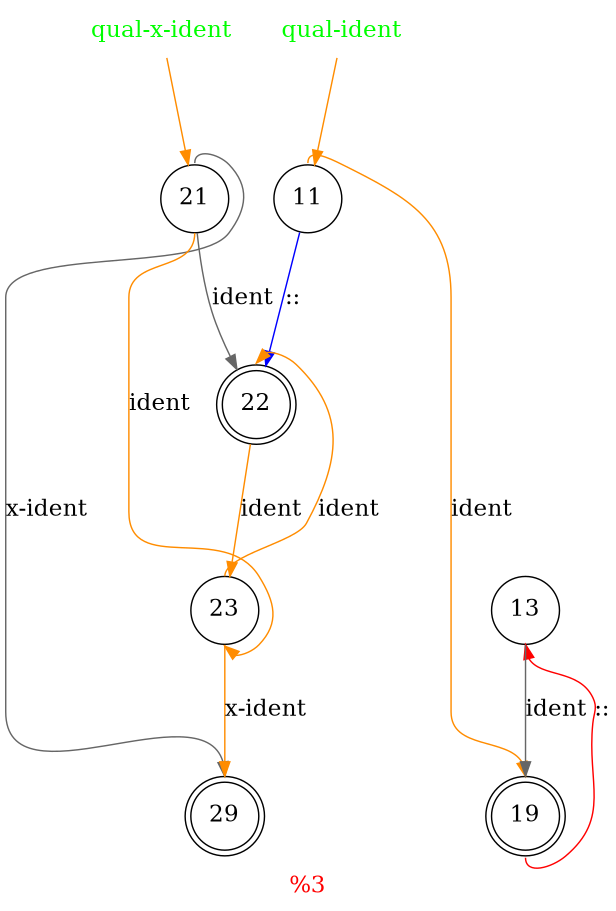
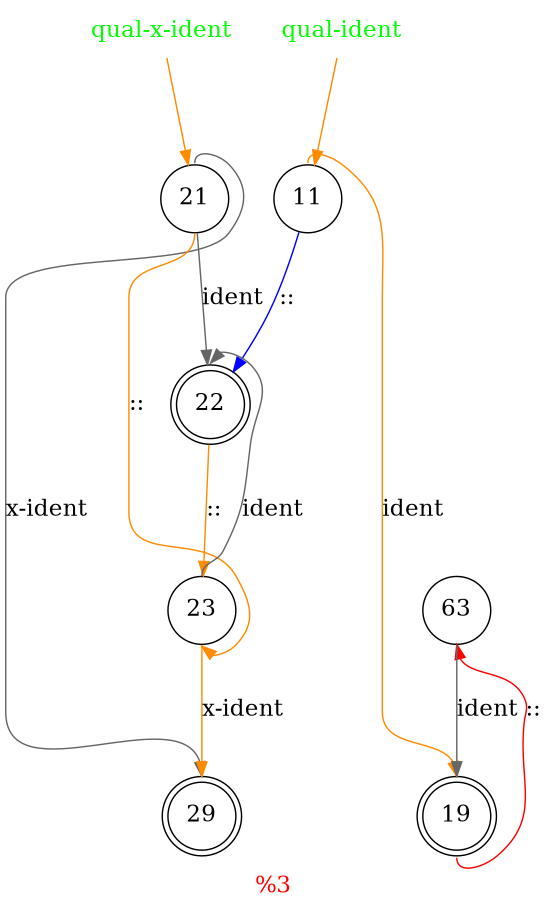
edge "21" -> "23": label "ident" -> "::"
edge "23" -> "22": color darkorange -> gray40
edge "22" -> "23": label "ident" -> "::"
node "13": label "13" -> "63"
